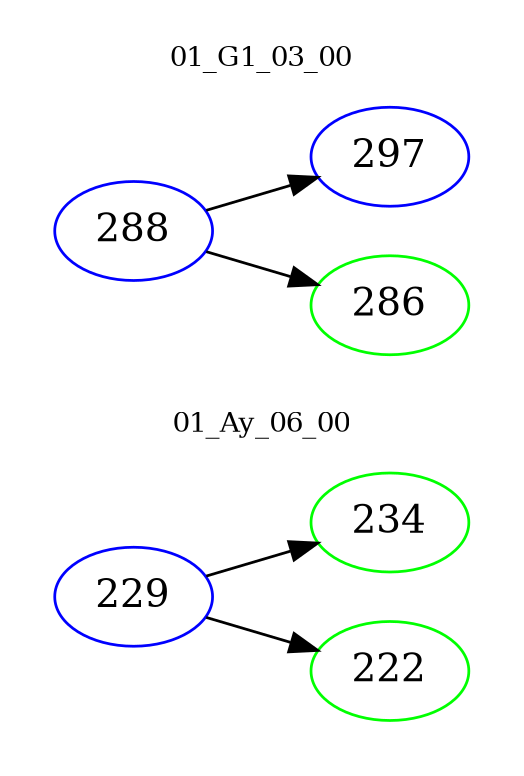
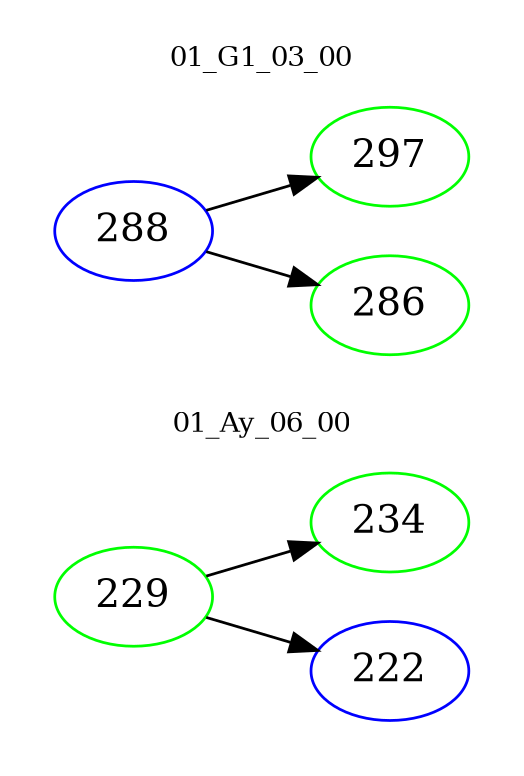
node "297": color blue -> green
node "229": color blue -> green
node "222": color green -> blue
